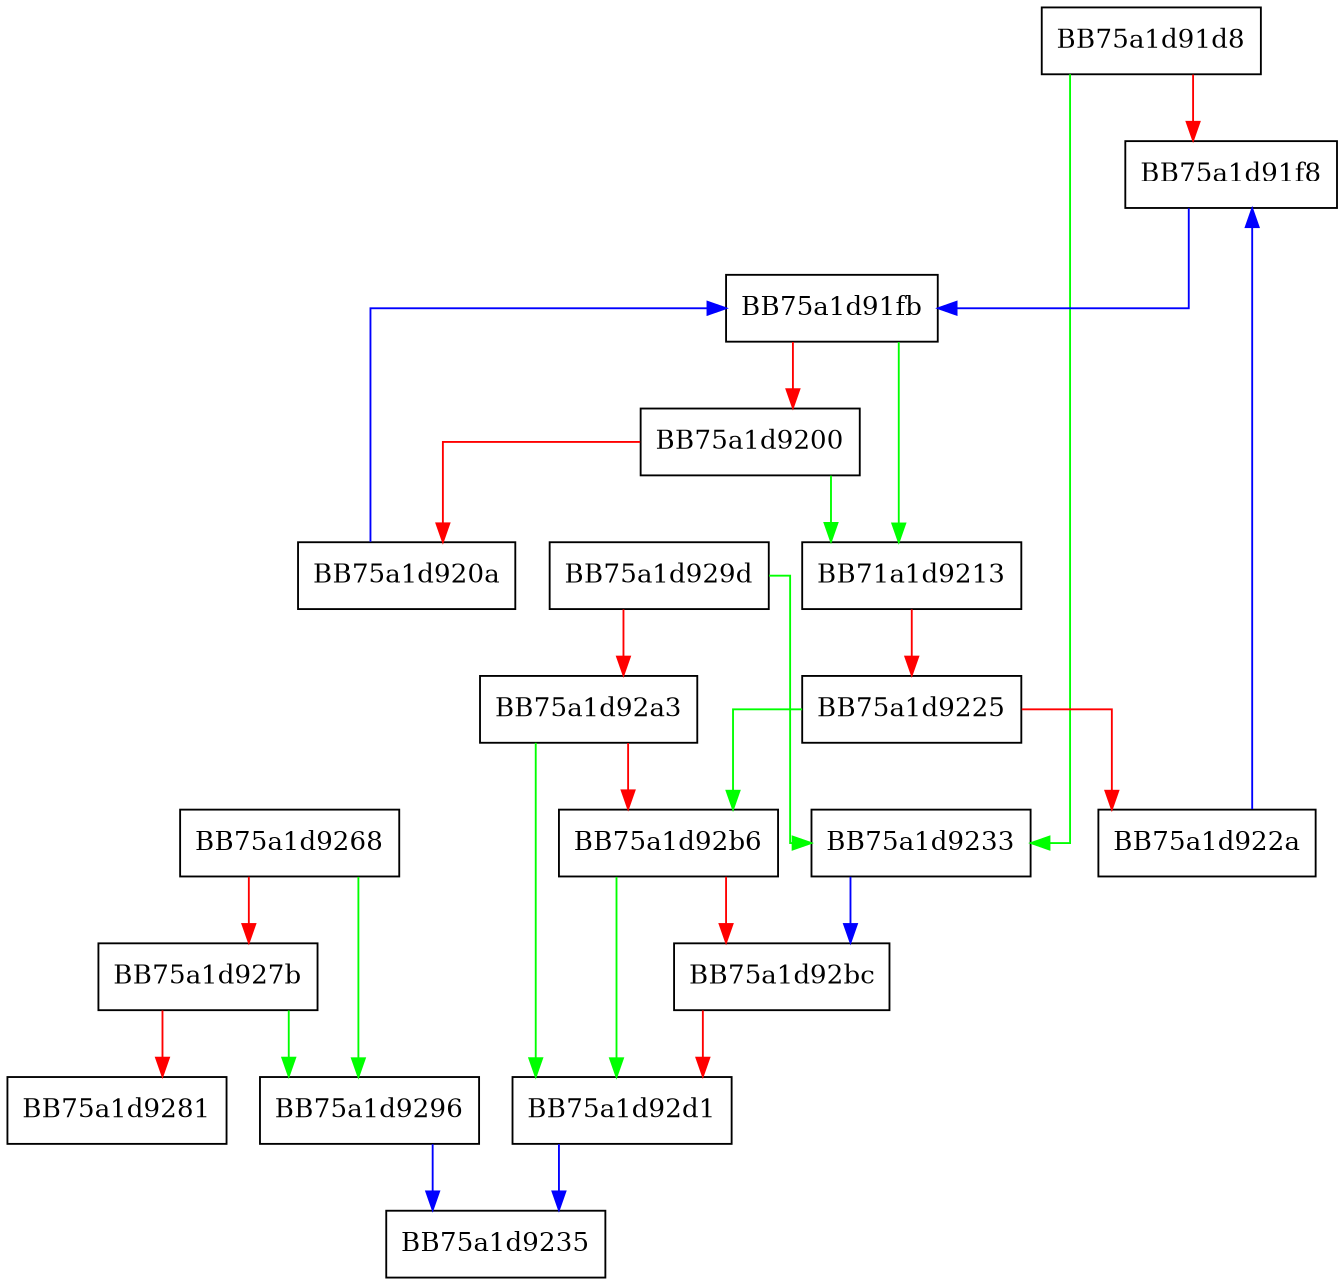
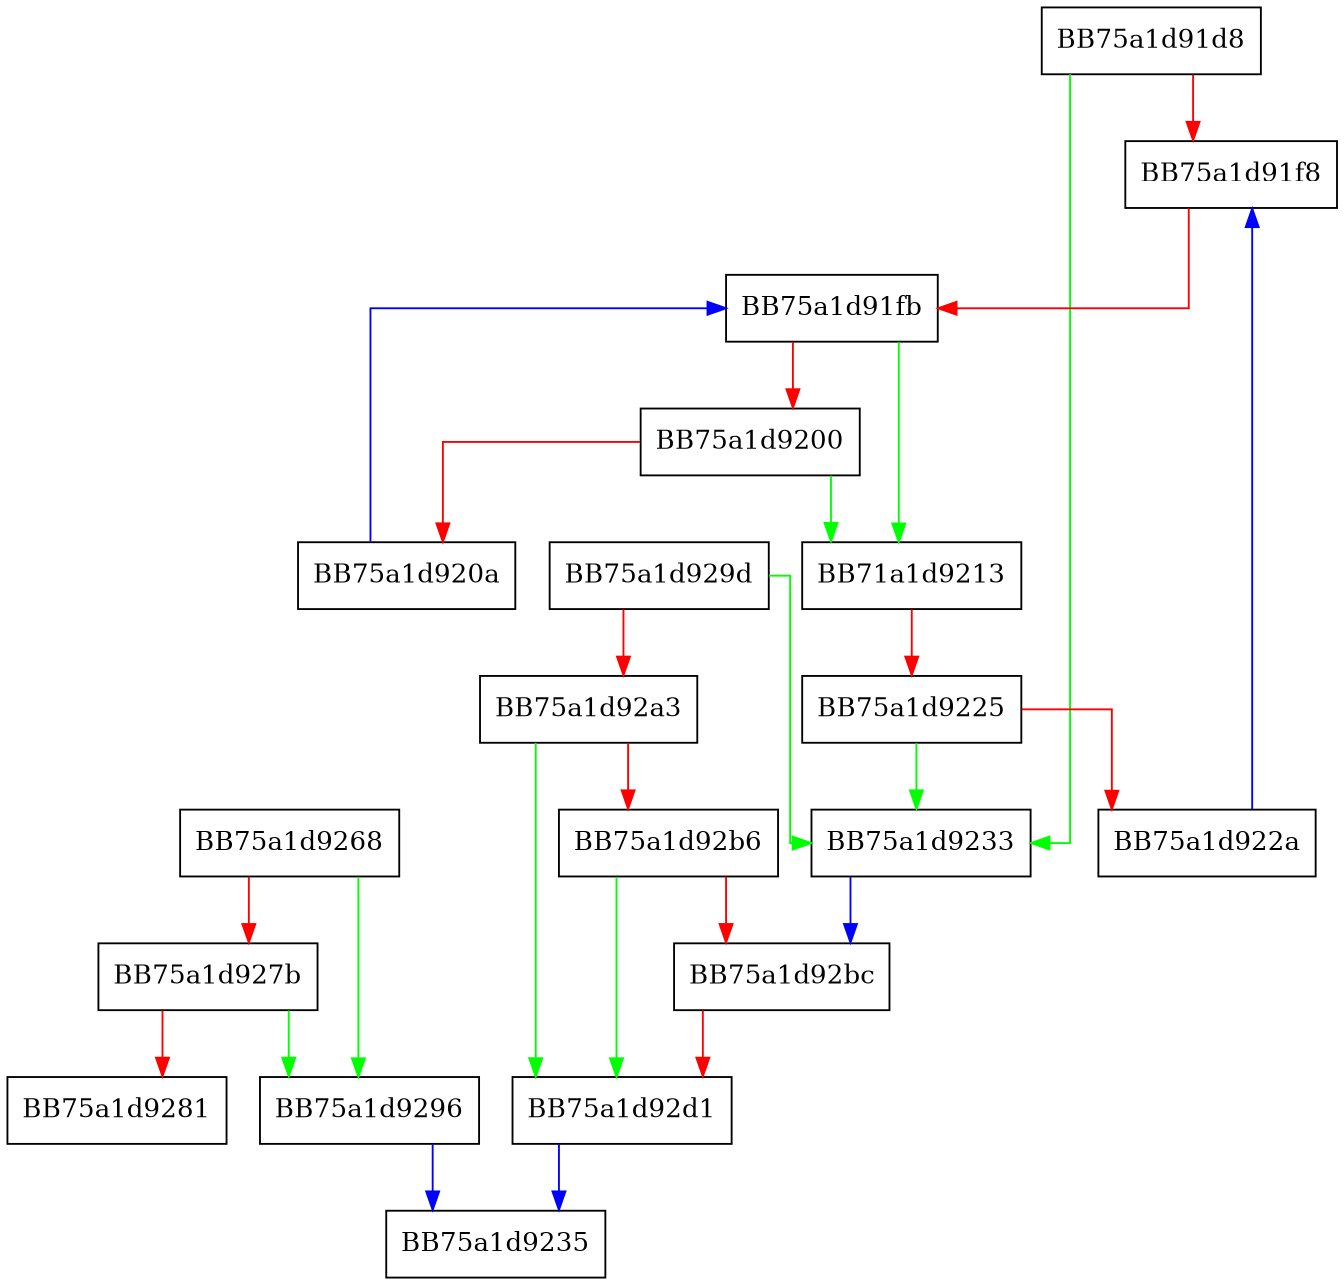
edge "BB75a1d91f8" -> "BB75a1d91fb": color blue -> red
edge "BB75a1d9225" -> "BB75a1d92b6": now "BB75a1d9225" -> "BB75a1d9233"
